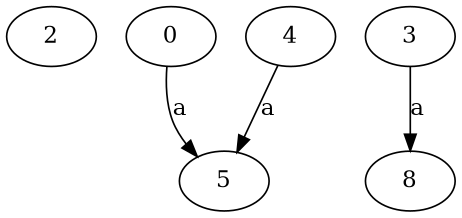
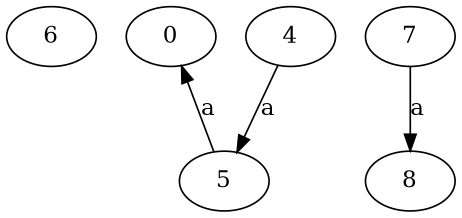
node "2": label "2" -> "6"
node "3": label "3" -> "7"
edge "0" -> "5": reversed
